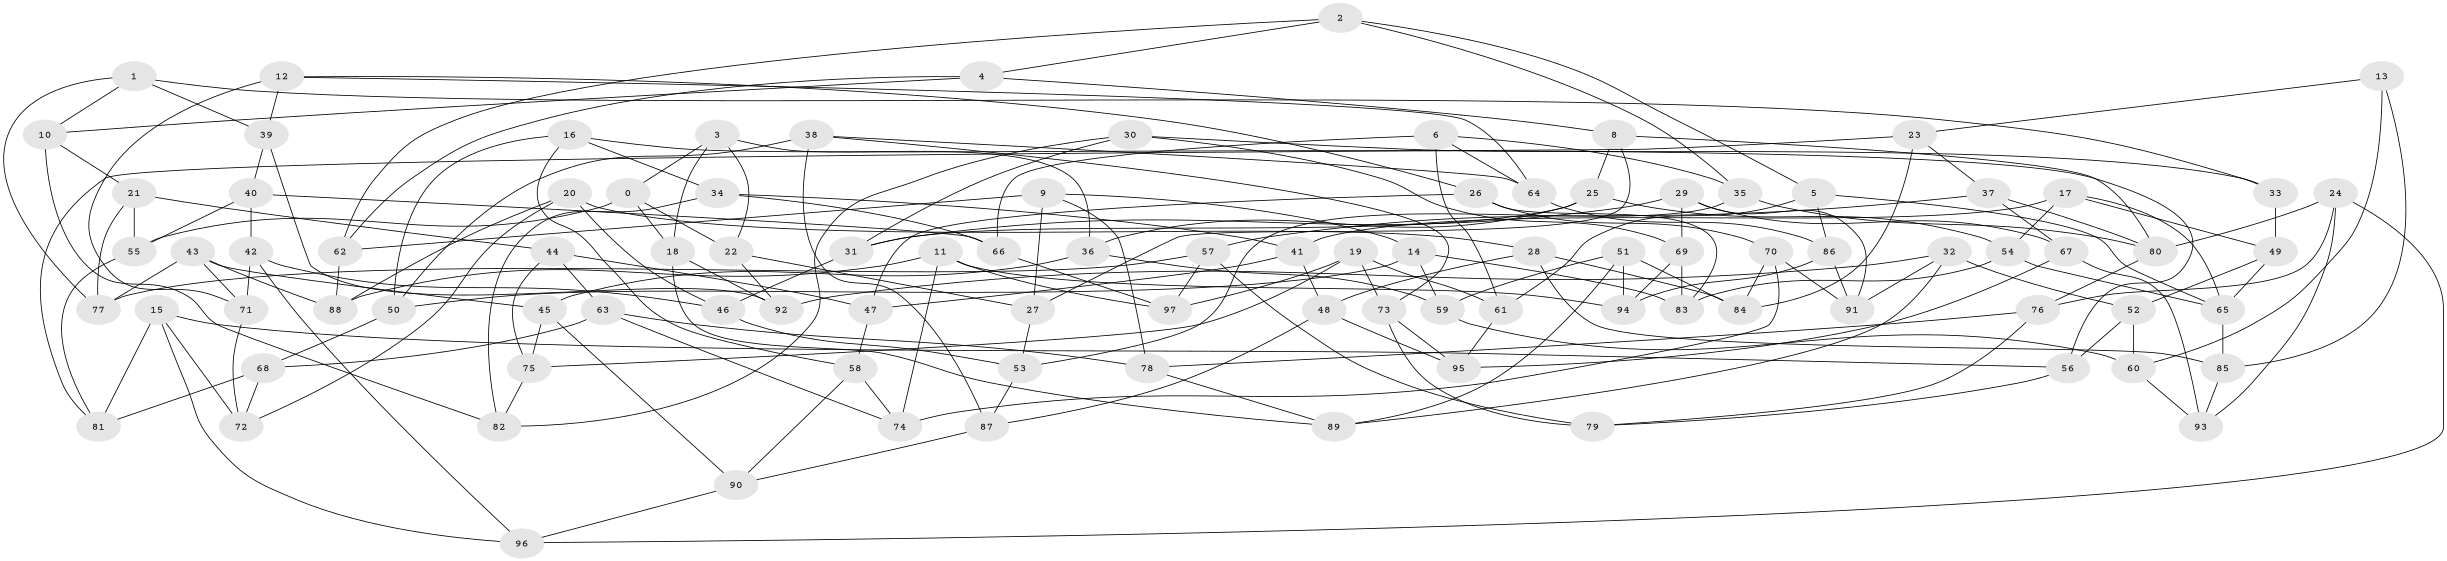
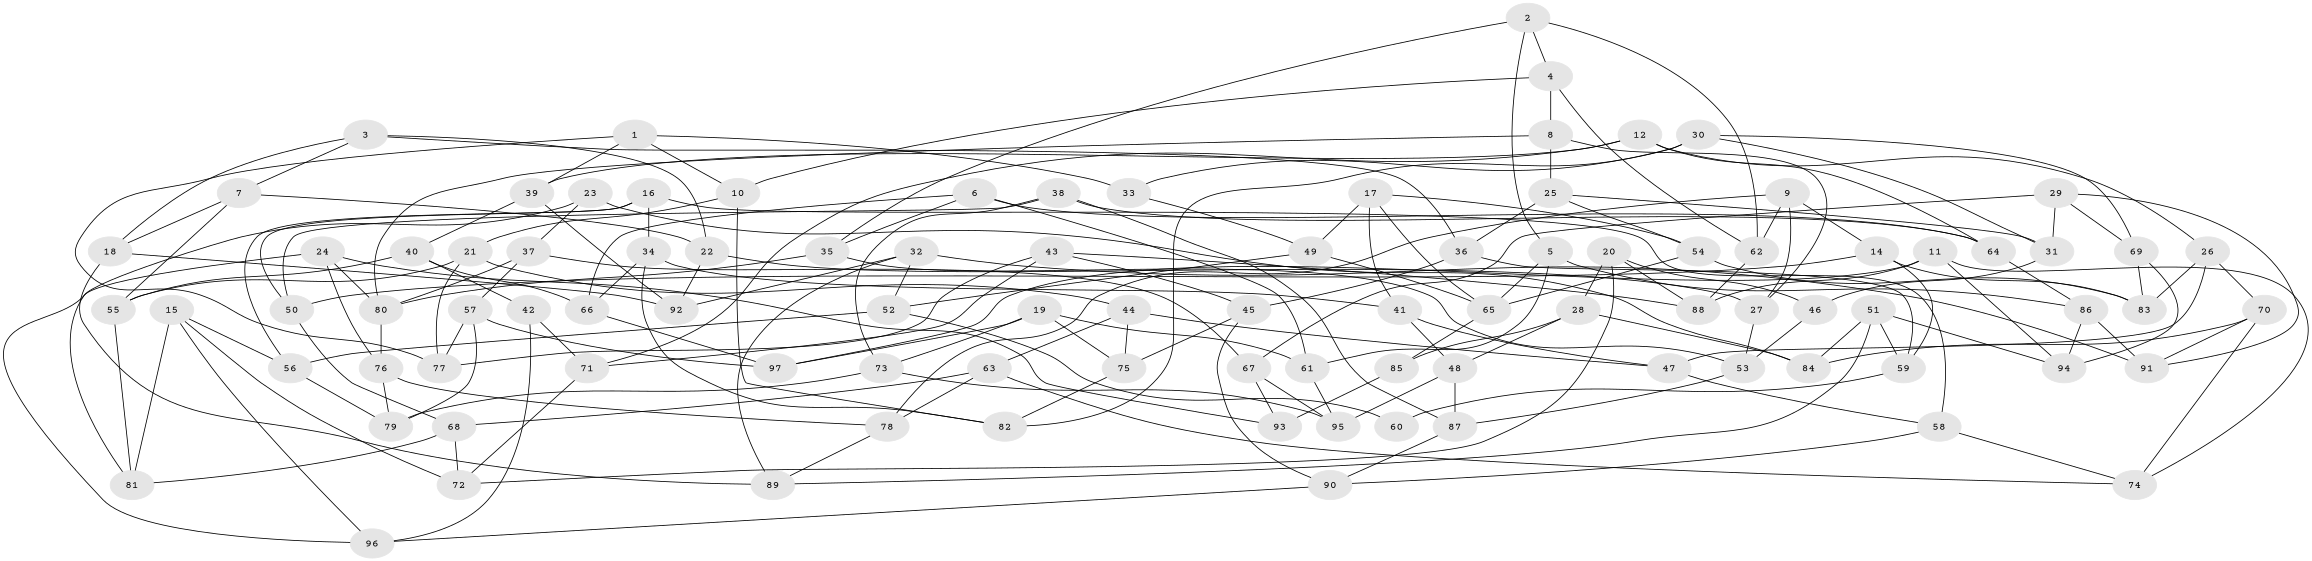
node "13": removed
node "0": label "0" -> "7"
edge "42" -- "46": removed
edge "60" -- "93": removed
